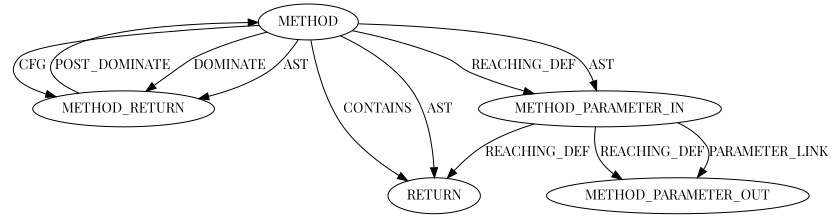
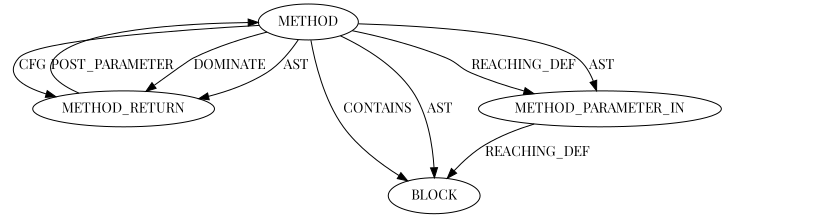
edge "METHOD_RETURN" -> "METHOD": label "POST_DOMINATE" -> "POST_PARAMETER"
node "RETURN": label "RETURN" -> "BLOCK"
node "METHOD_PARAMETER_OUT": removed
